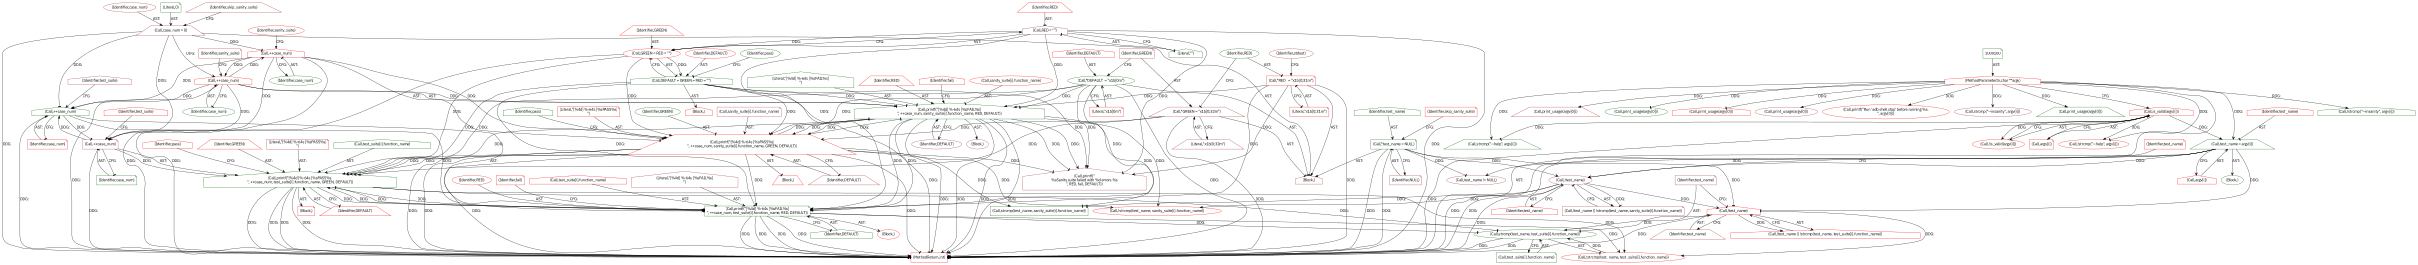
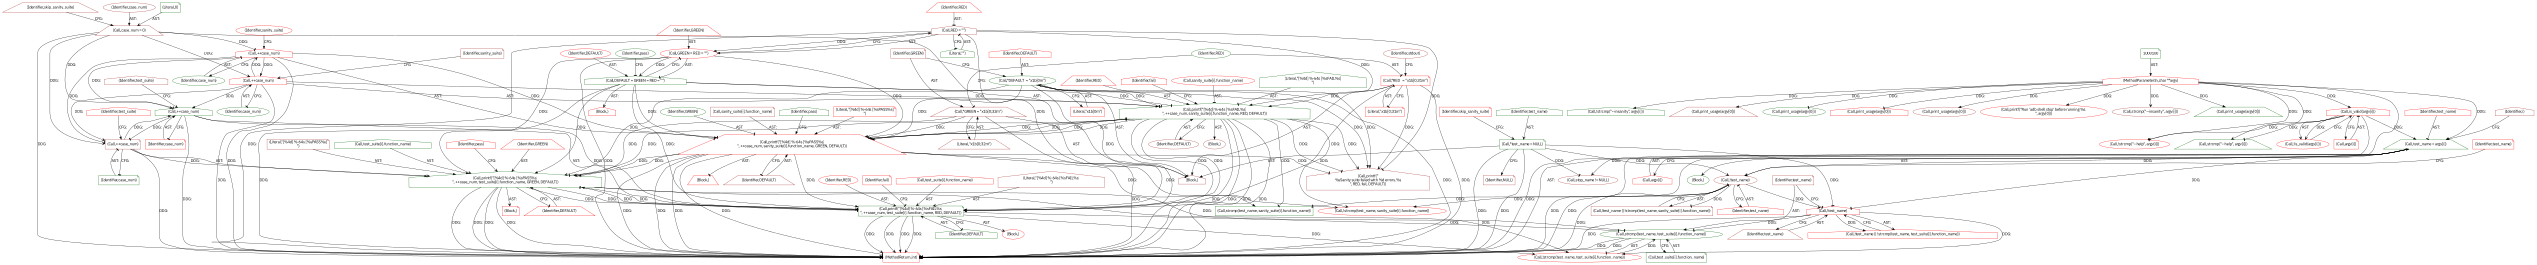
edge "(MethodParameterIn,char **argv)" -> "(Call,is_valid(argv[i]))": label "CFG: " -> "DDG: "
node "(Identifier,i)": added
edge "(Identifier,NULL)" -> "(Call,*test_name = NULL)": removed, label "AST:"
node "(Call,test_name != NULL)": label "(Call,test_name != NULL)" -> "(Call,stop_name != NULL)"
